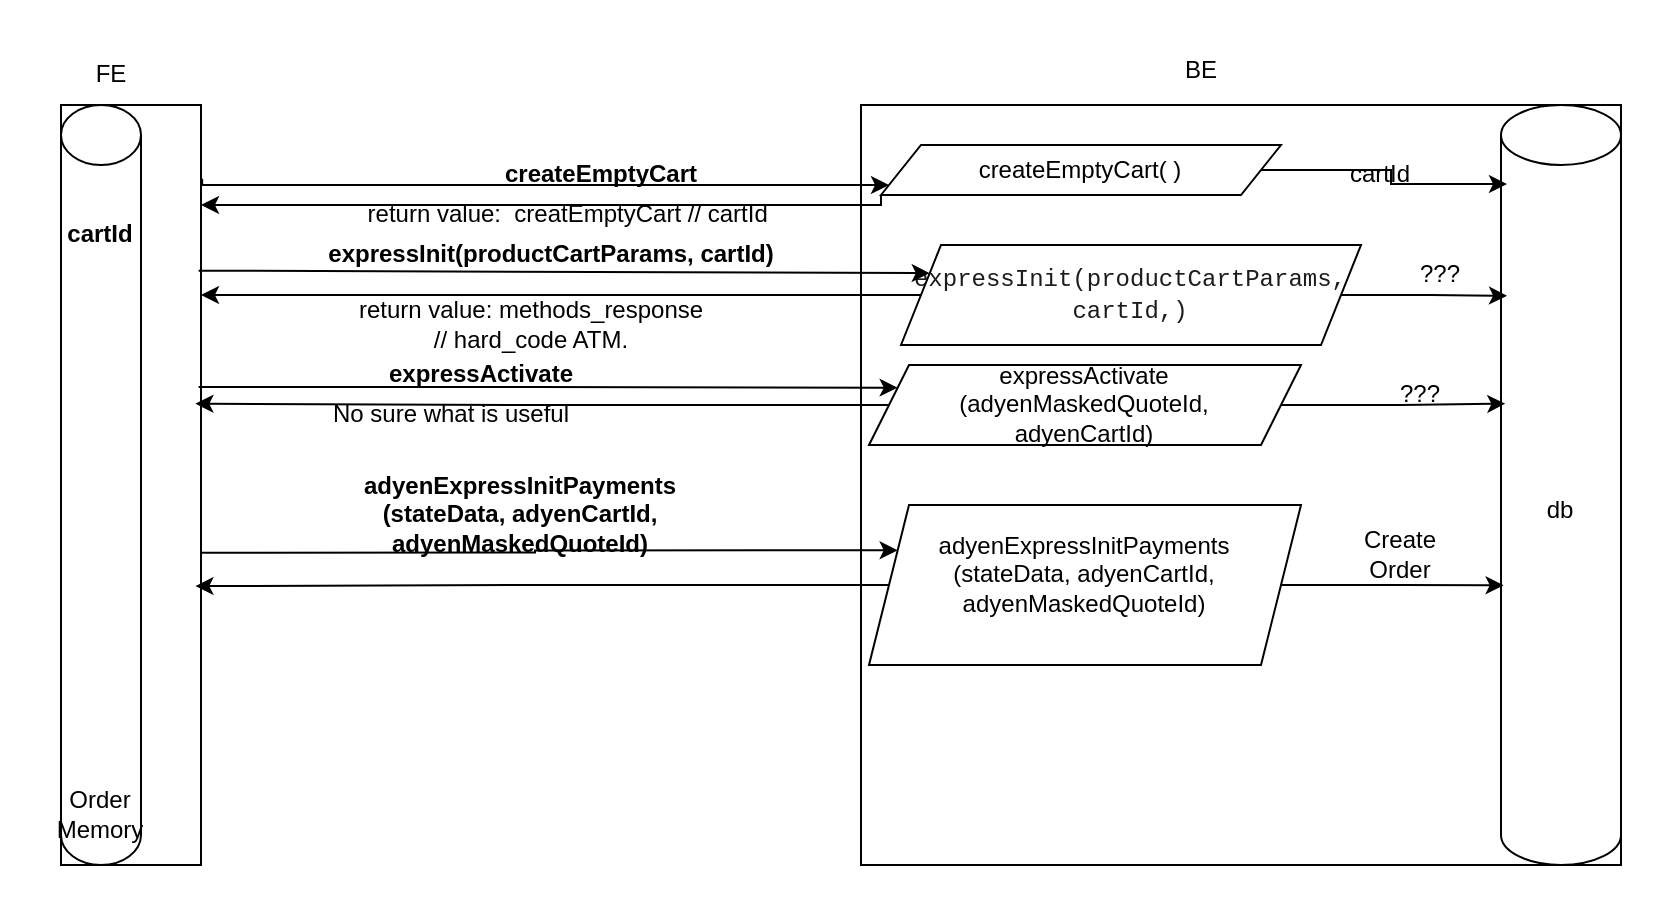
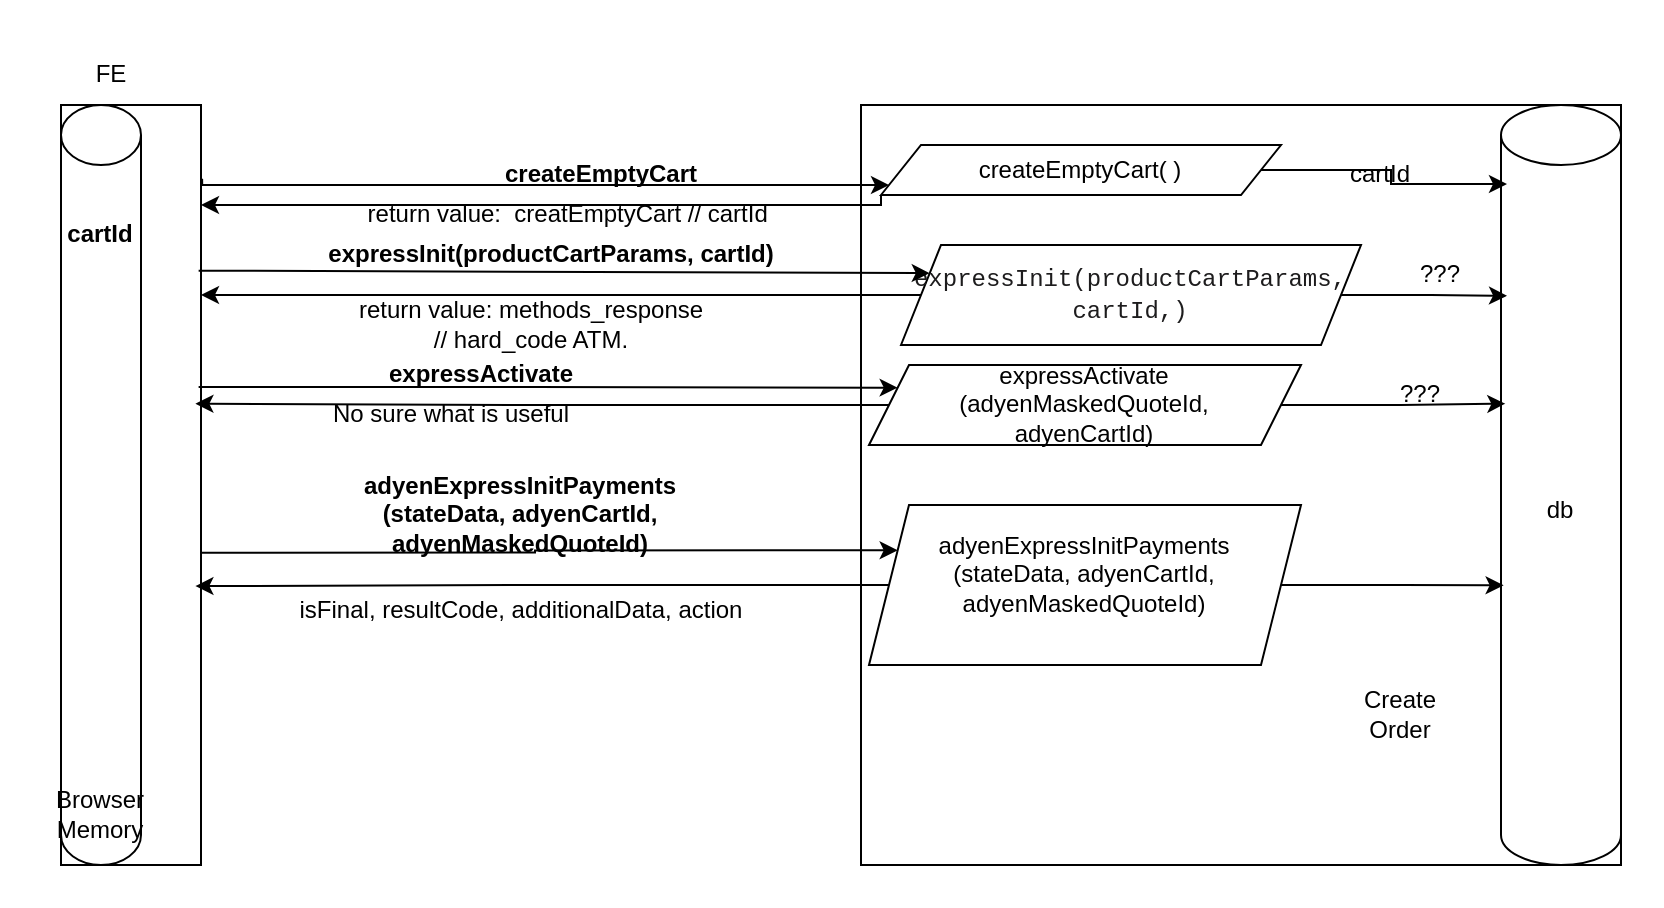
node "BE": removed
node "Create Order": moved (1401, 555) -> (1401, 715)
node "isFinal, resultCode, additionalData, action": added
node "Order Memory": label "Order Memory" -> "Browser Memory"
